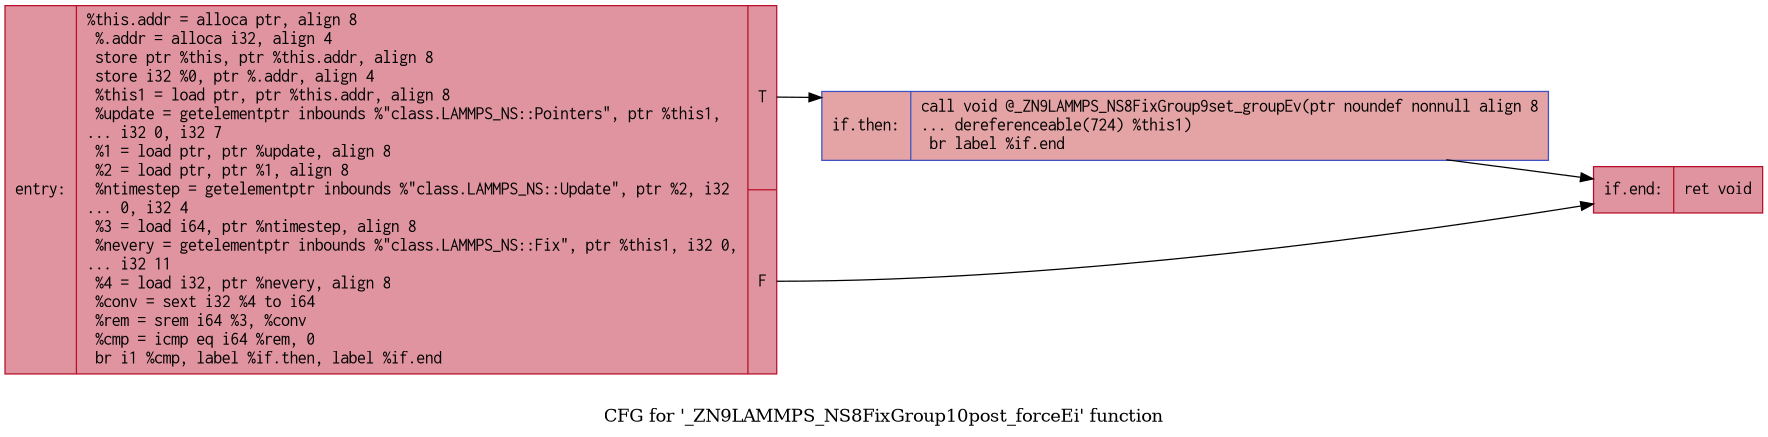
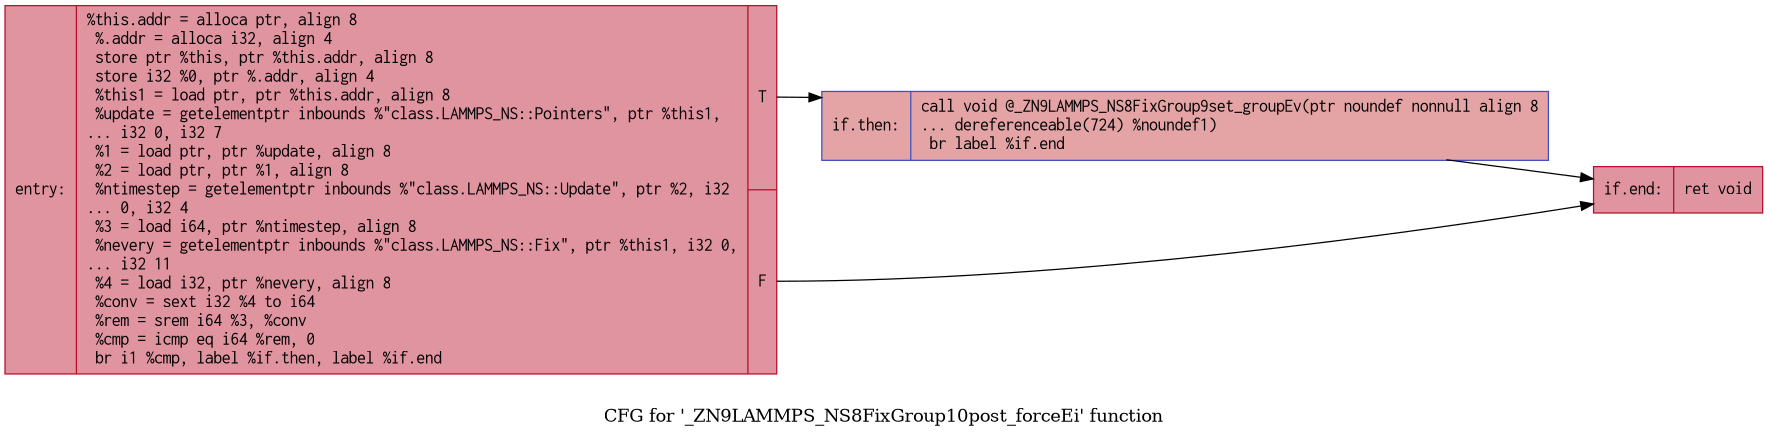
node "if.then:": text "... dereferenceable(724) %this1)" -> "... dereferenceable(724) %noundef1)"
